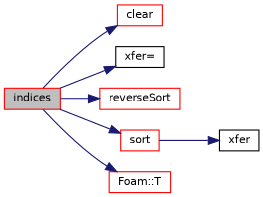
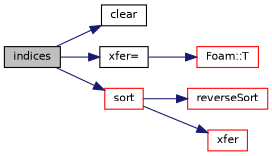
node "clear": color red -> black
node "indices": color red -> black
edge "indices" -> "reverseSort": now "sort" -> "reverseSort"
edge "indices" -> "Foam::T": now "xfer=" -> "Foam::T"
node "xfer": color black -> red
